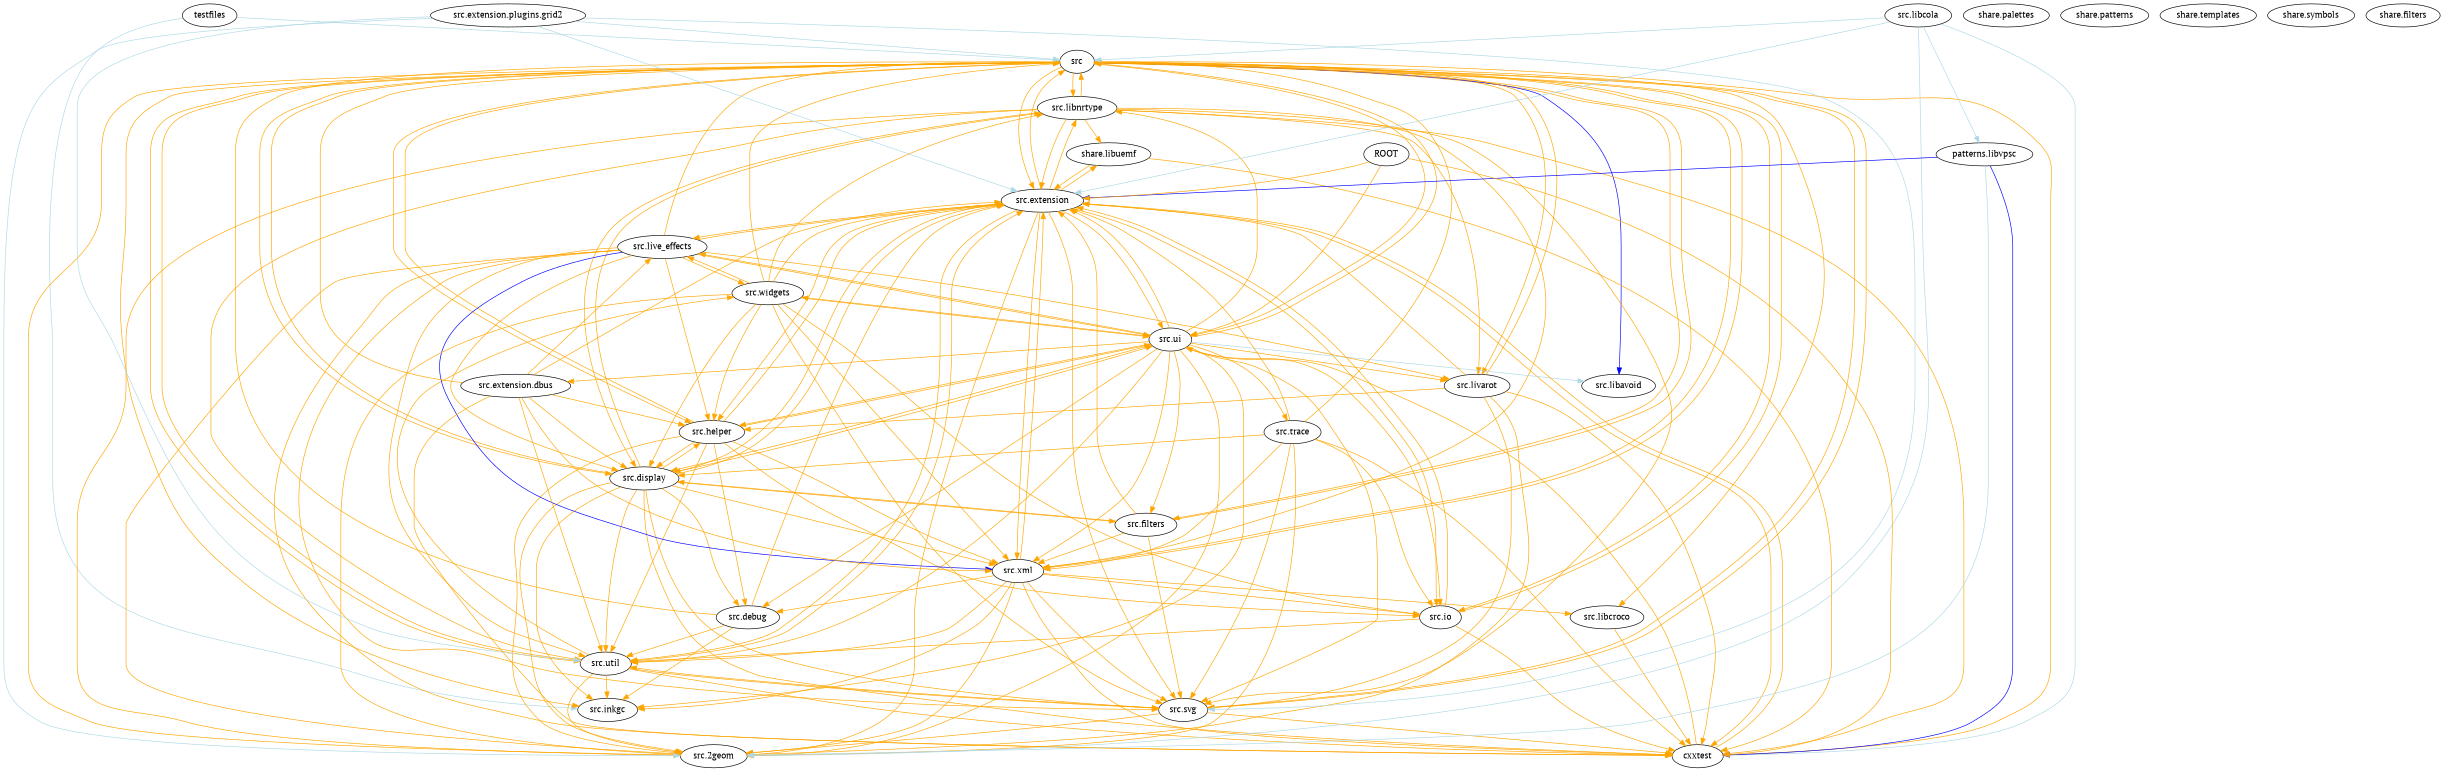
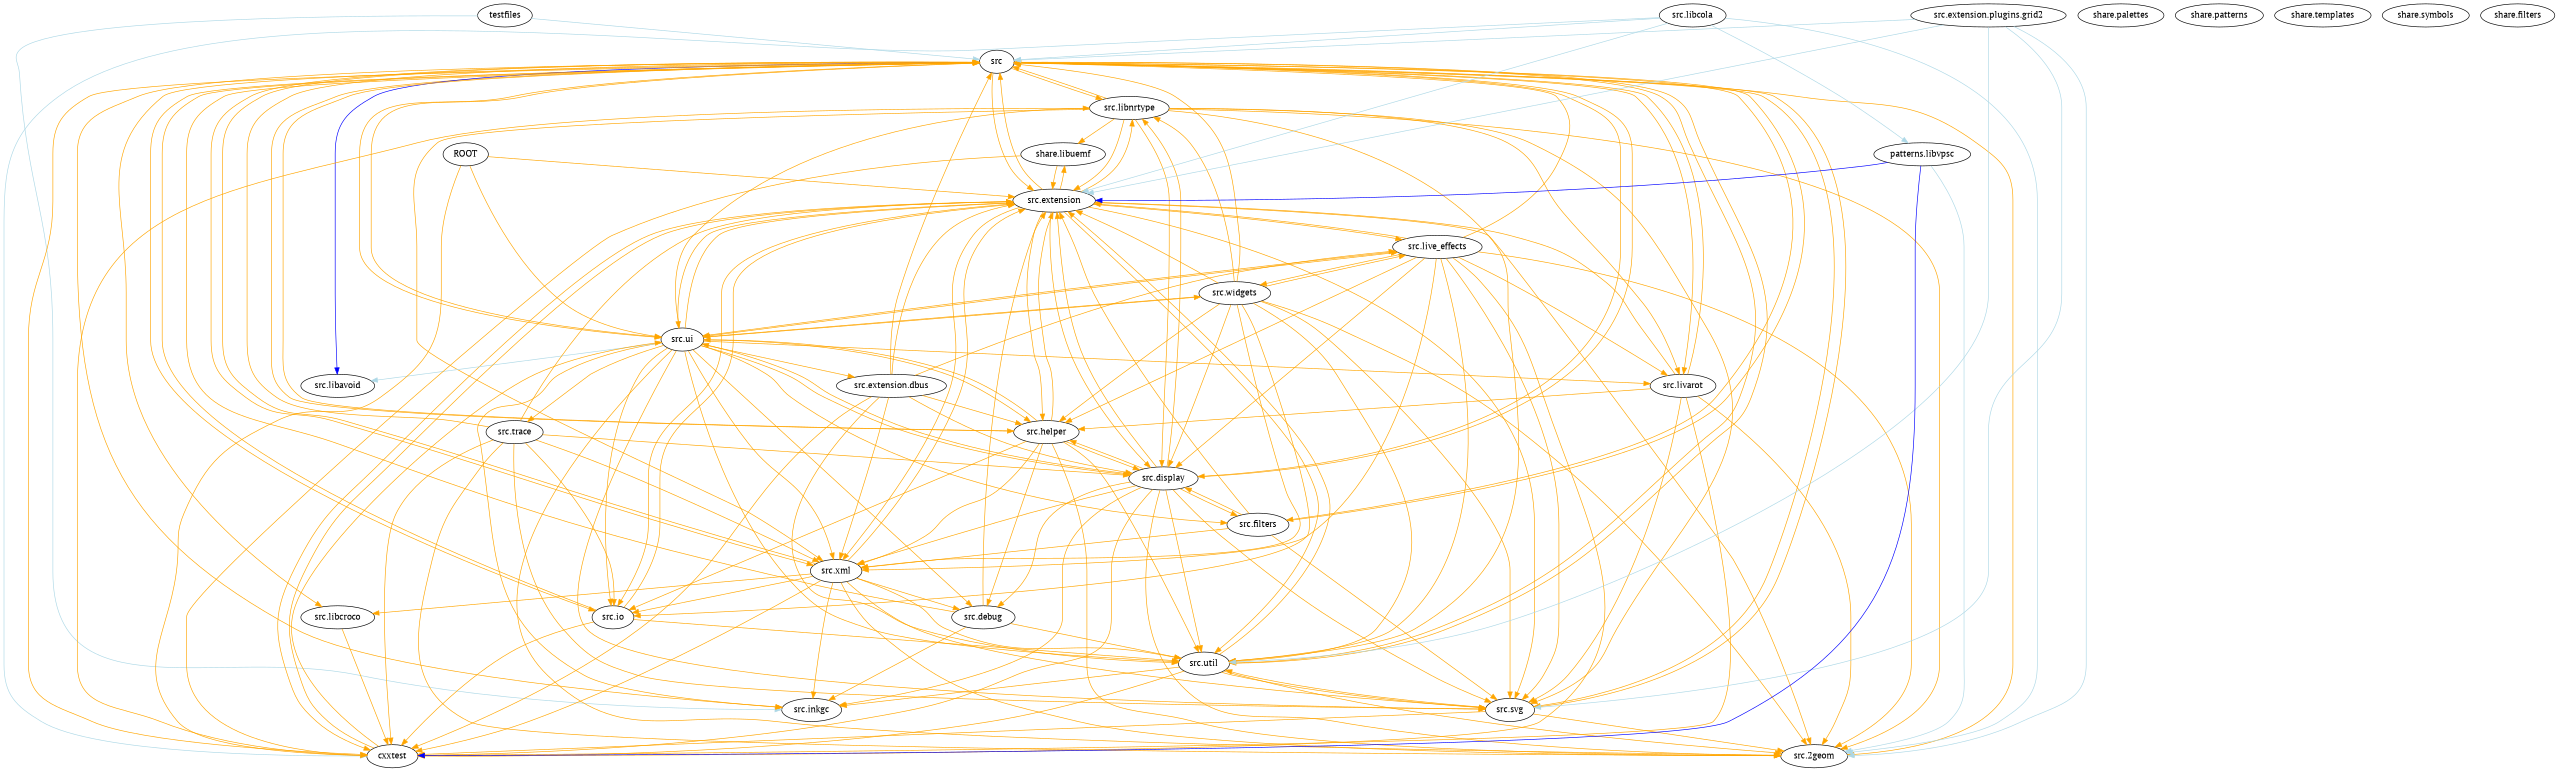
edge "src.util" -> "src.widgets": reversed
edge "src.live_effects" -> "src.xml": color blue -> orange
